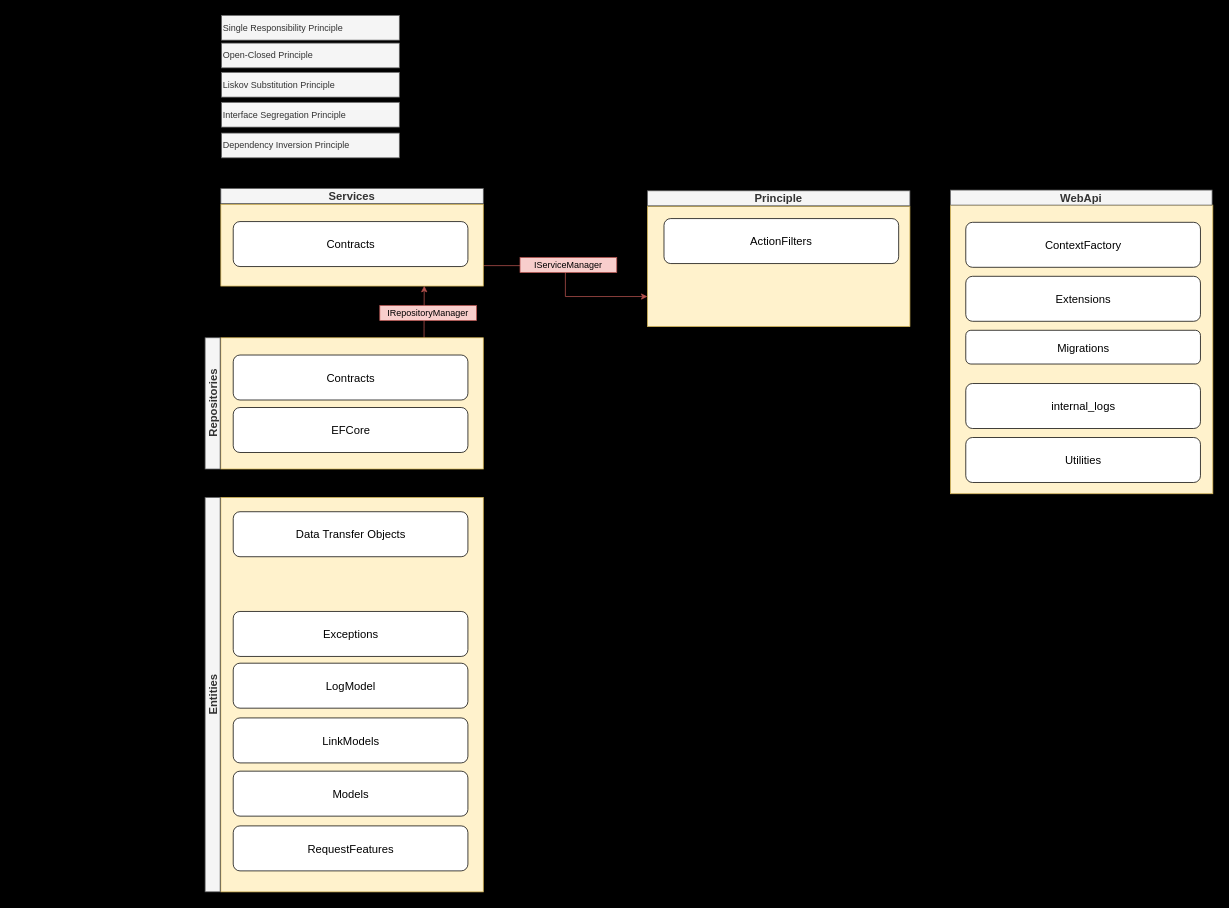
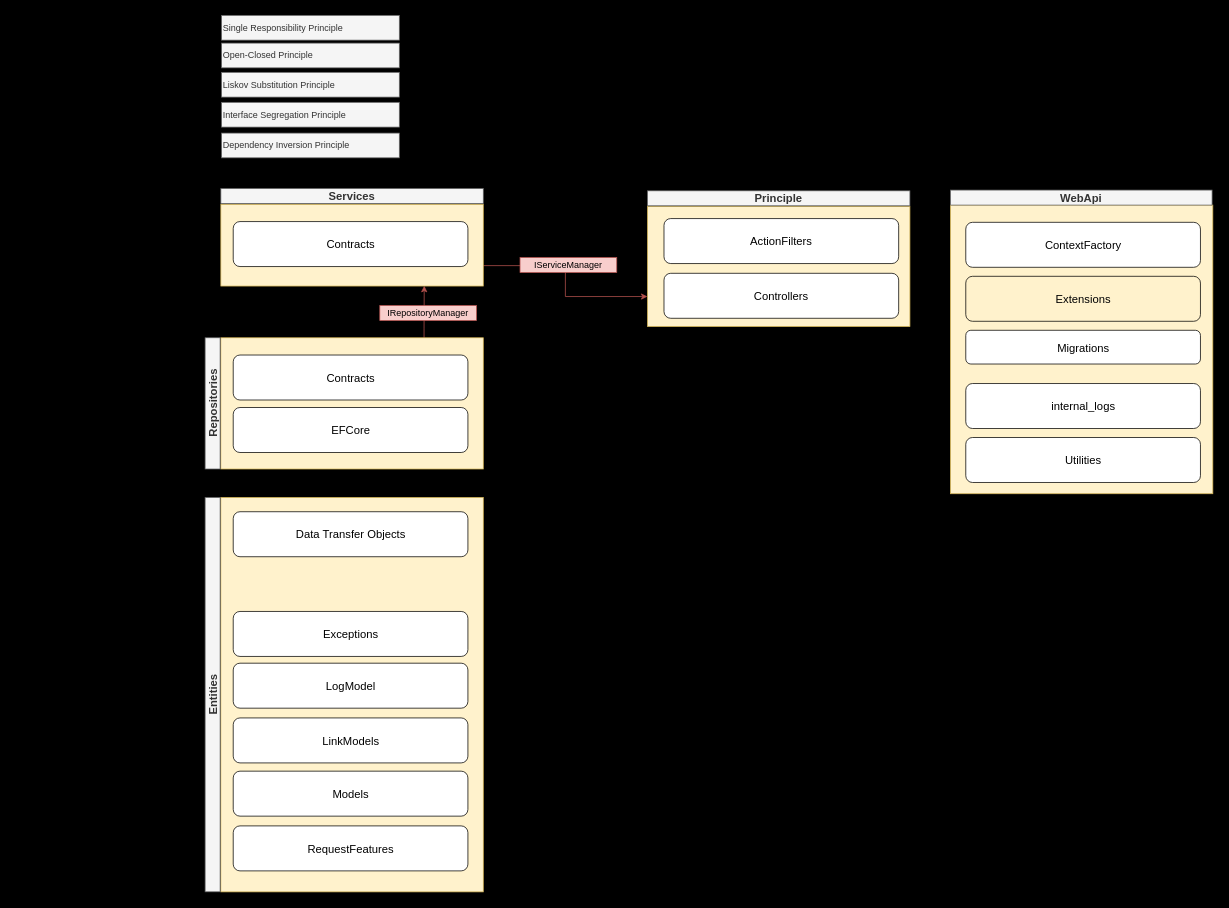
node "Controllers": added
node "Extensions": fillcolor #ffffff -> #fff2cc
